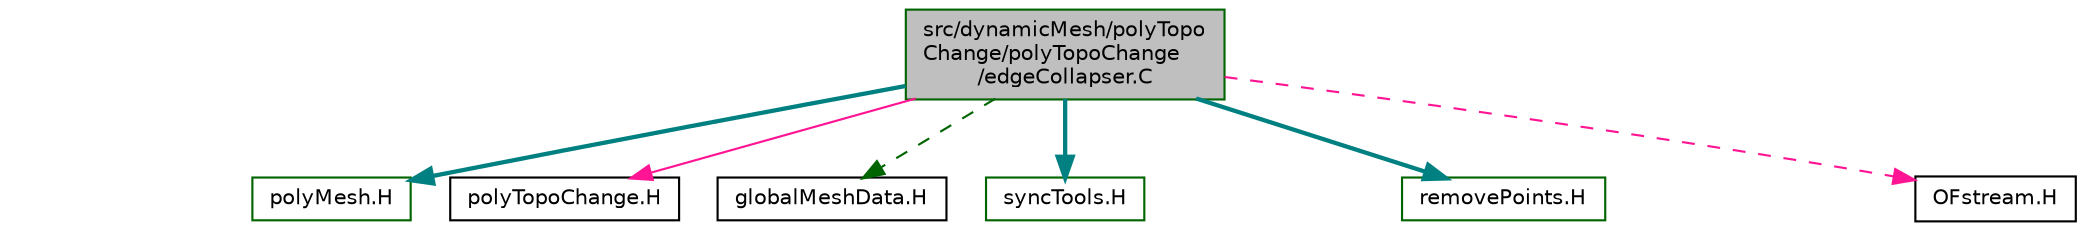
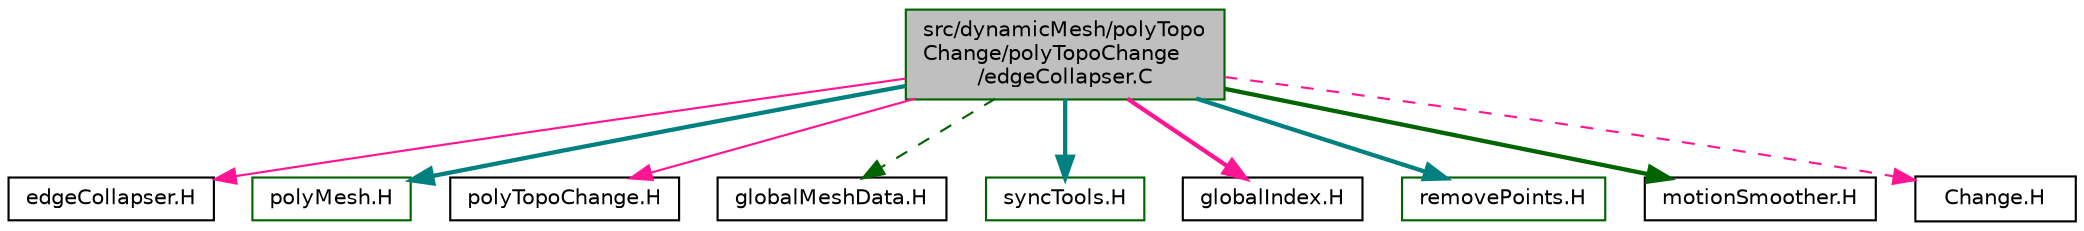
node "edgeCollapser.H": added
node "globalIndex.H": added
node "motionSmoother.H": added
node "OFstream.H": label "OFstream.H" -> "Change.H"
